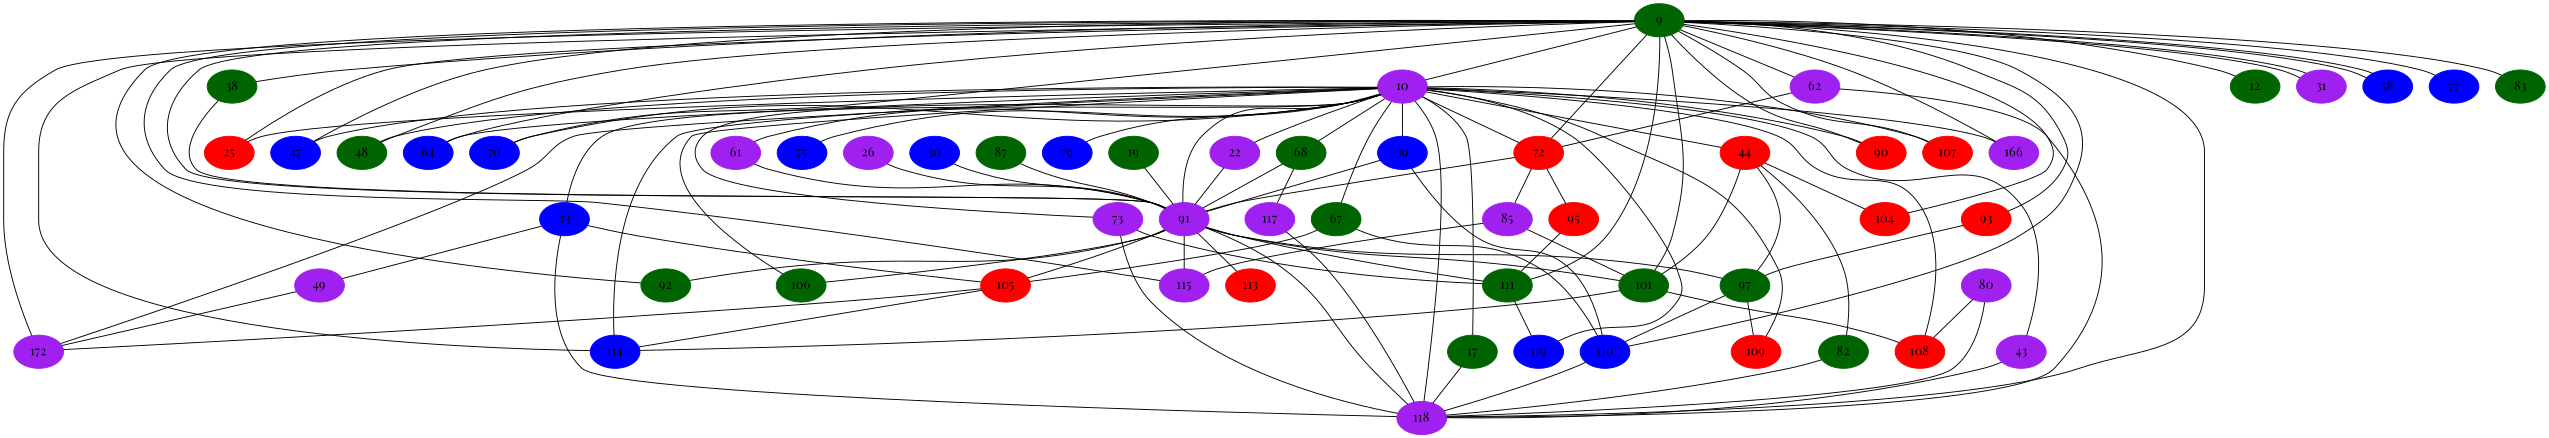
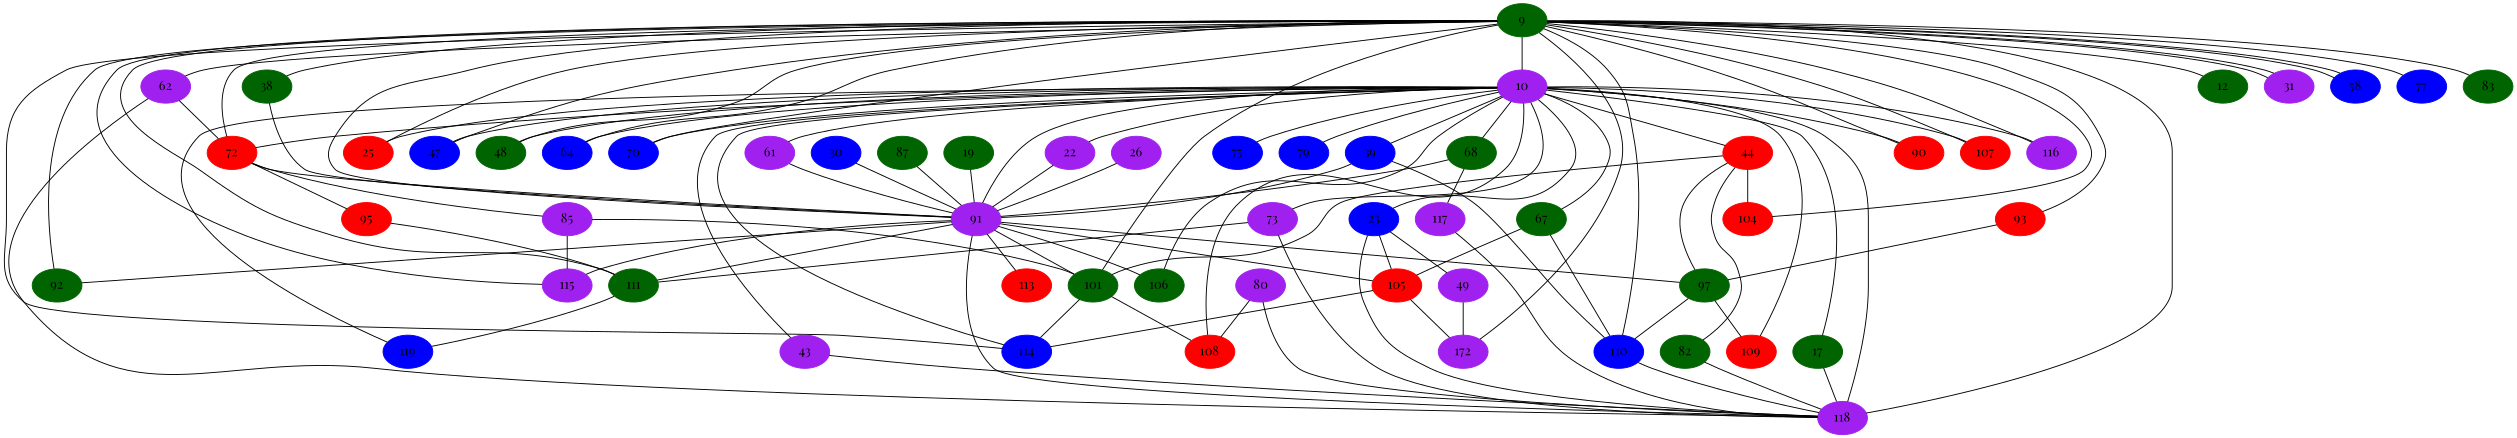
edge "10" -- "172": removed
node "166": label "166" -> "116"
